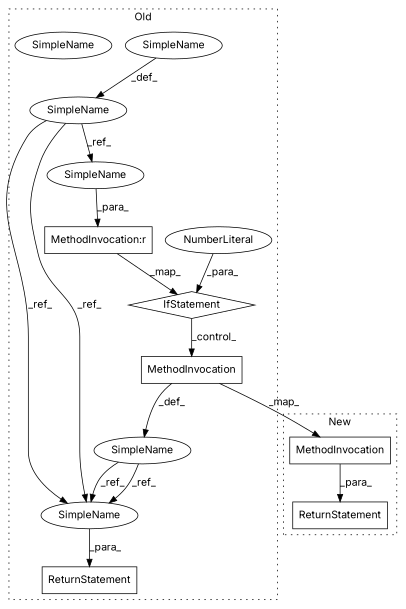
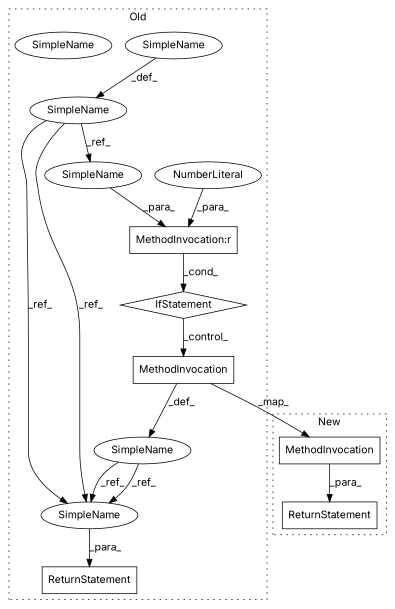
edge "NumberLiteral" -> "IfStatement": now "NumberLiteral" -> "MethodInvocation:r"
edge "MethodInvocation:r" -> "IfStatement": label "_map_" -> "_cond_"
